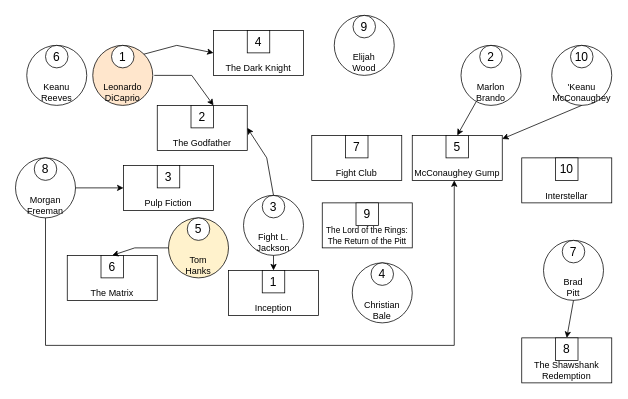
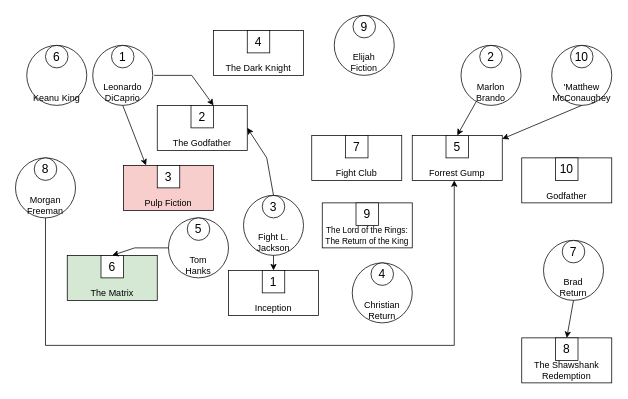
edge "Leonardo DiCaprio" -> "The Dark Knight": removed
node "Elijah Wood": label "Elijah Wood" -> "Elijah Fiction"
node "Leonardo DiCaprio": fillcolor #ffe6cc -> #ffffff
node "'Keanu McConaughey": label "'Keanu McConaughey" -> "'Matthew McConaughey"
node "Keanu Reeves": label "Keanu Reeves" -> "Keanu King"
edge "Leonardo DiCaprio" -> "Pulp Fiction": added
node "McConaughey Gump": label "McConaughey Gump" -> "Forrest Gump"
edge "Morgan Freeman" -> "Pulp Fiction": removed
node "Interstellar": label "Interstellar" -> "Godfather"
node "Pulp Fiction": fillcolor #ffffff -> #f8cecc
node "The Lord of the Rings: The Return of the Pitt": label "The Lord of the Rings: The Return of the Pitt" -> "The Lord of the Rings: The Return of the King"
node "Tom Hanks": fillcolor #fff2cc -> #ffffff
node "Brad Pitt": label "Brad Pitt" -> "Brad Return"
node "The Matrix": fillcolor #ffffff -> #d5e8d4
node "Christian Bale": label "Christian Bale" -> "Christian Return"
